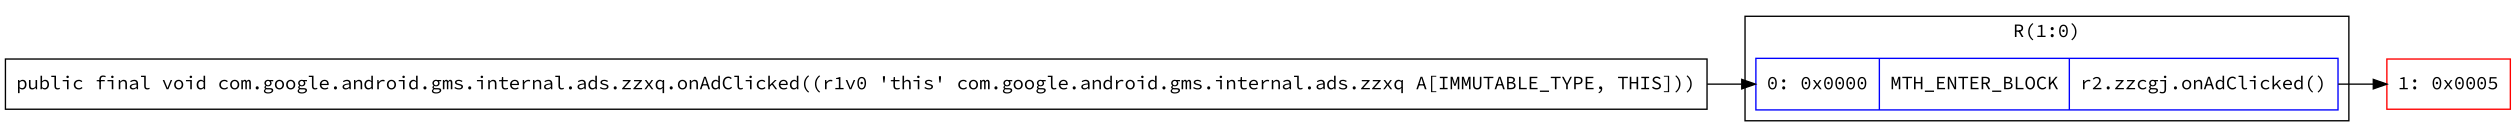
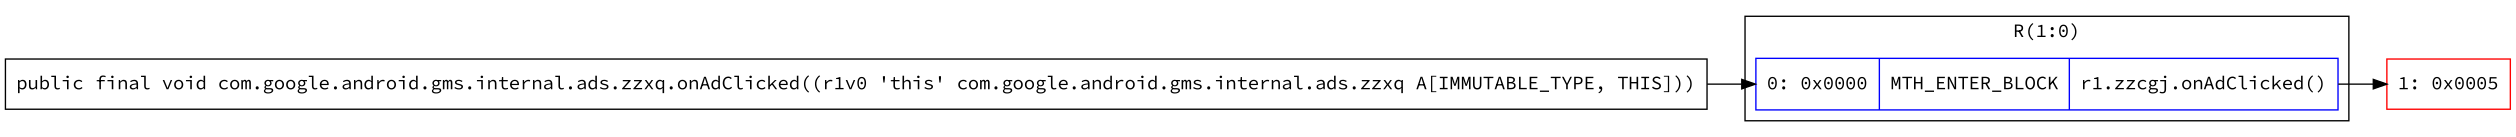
node "0: 0x0000": text "r2.zzcgj.onAdClicked()" -> "r1.zzcgj.onAdClicked()"
